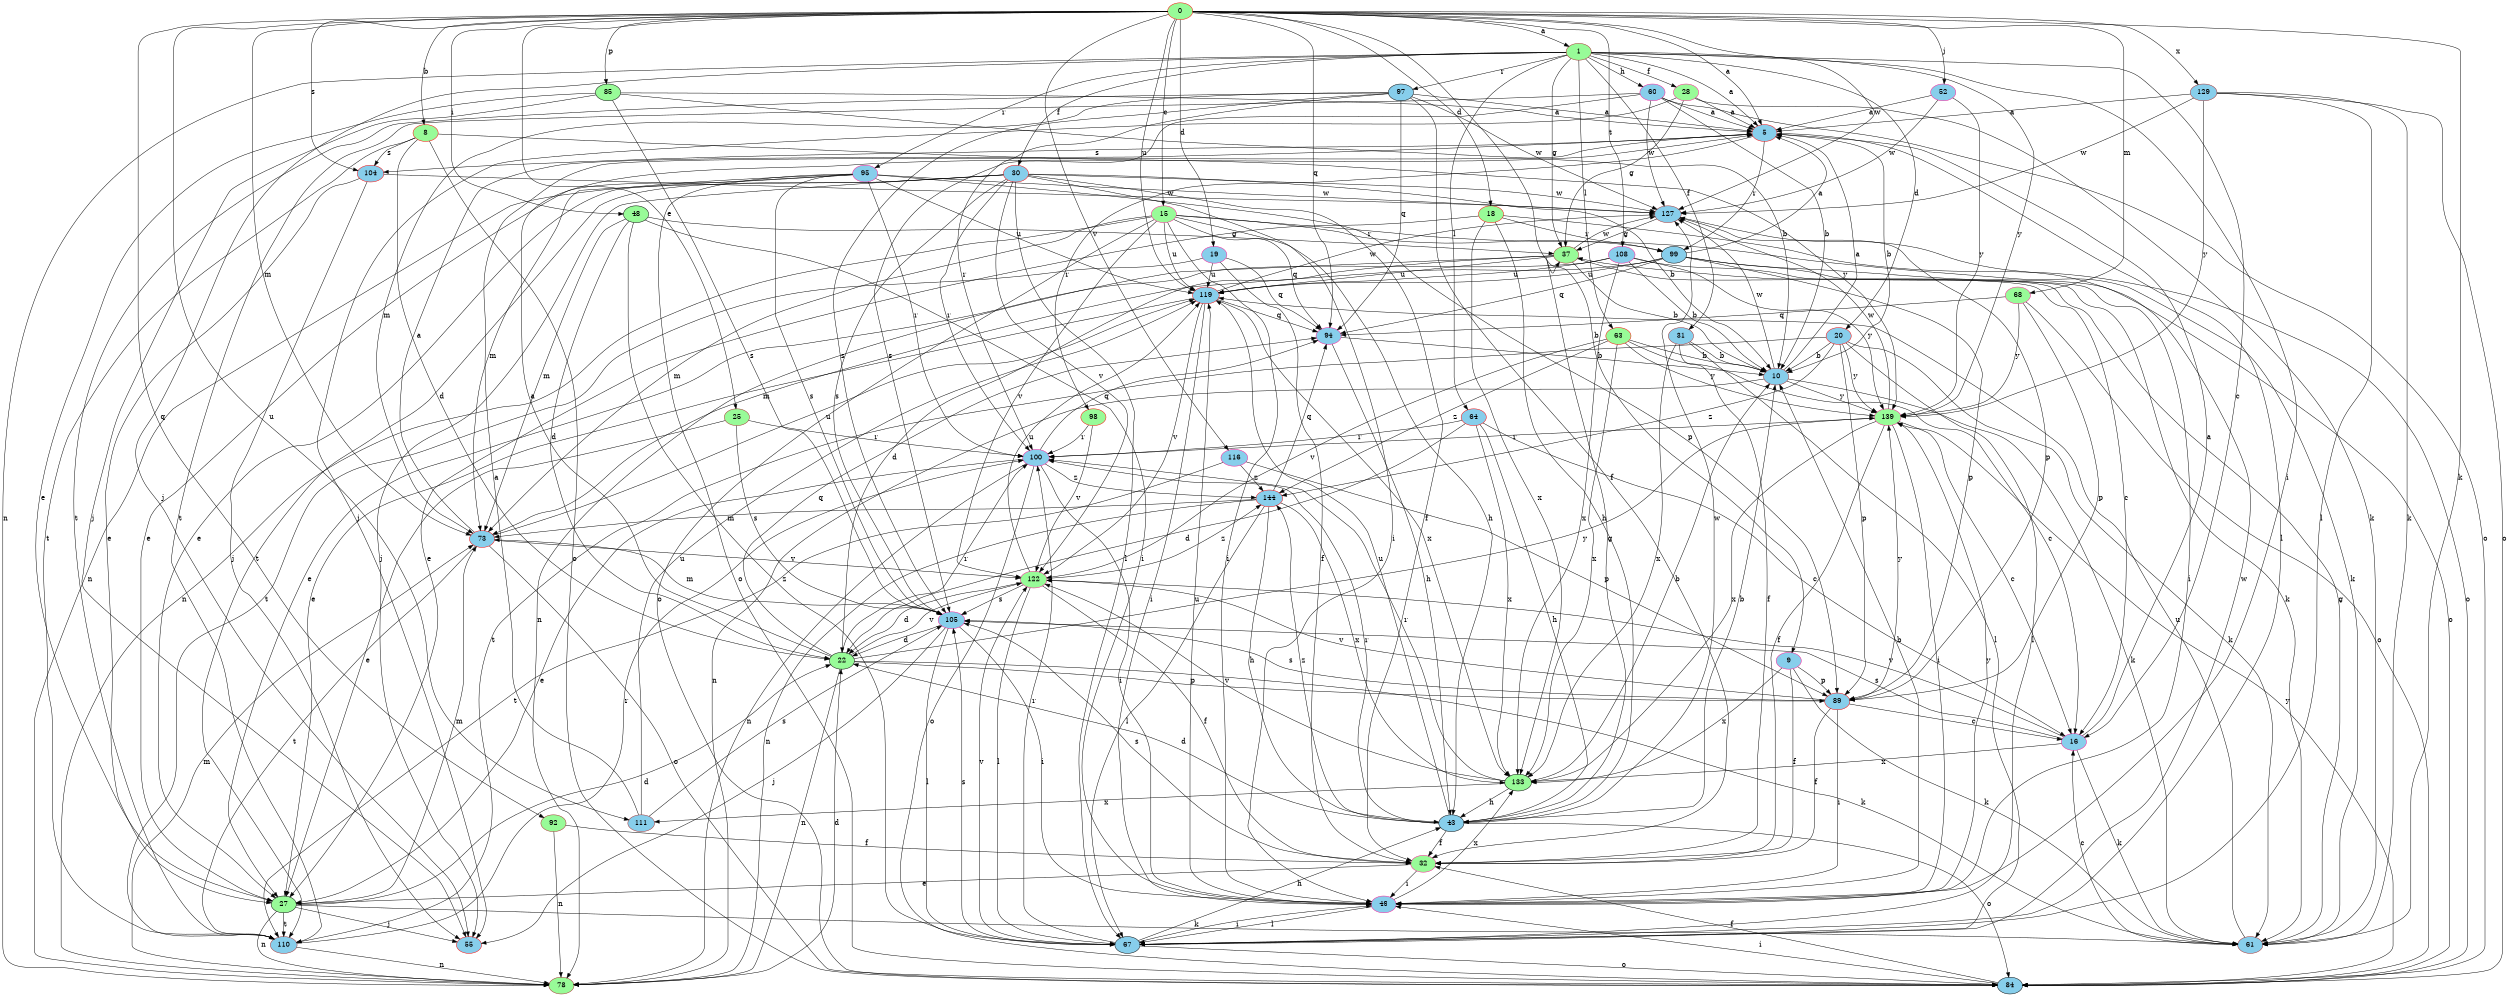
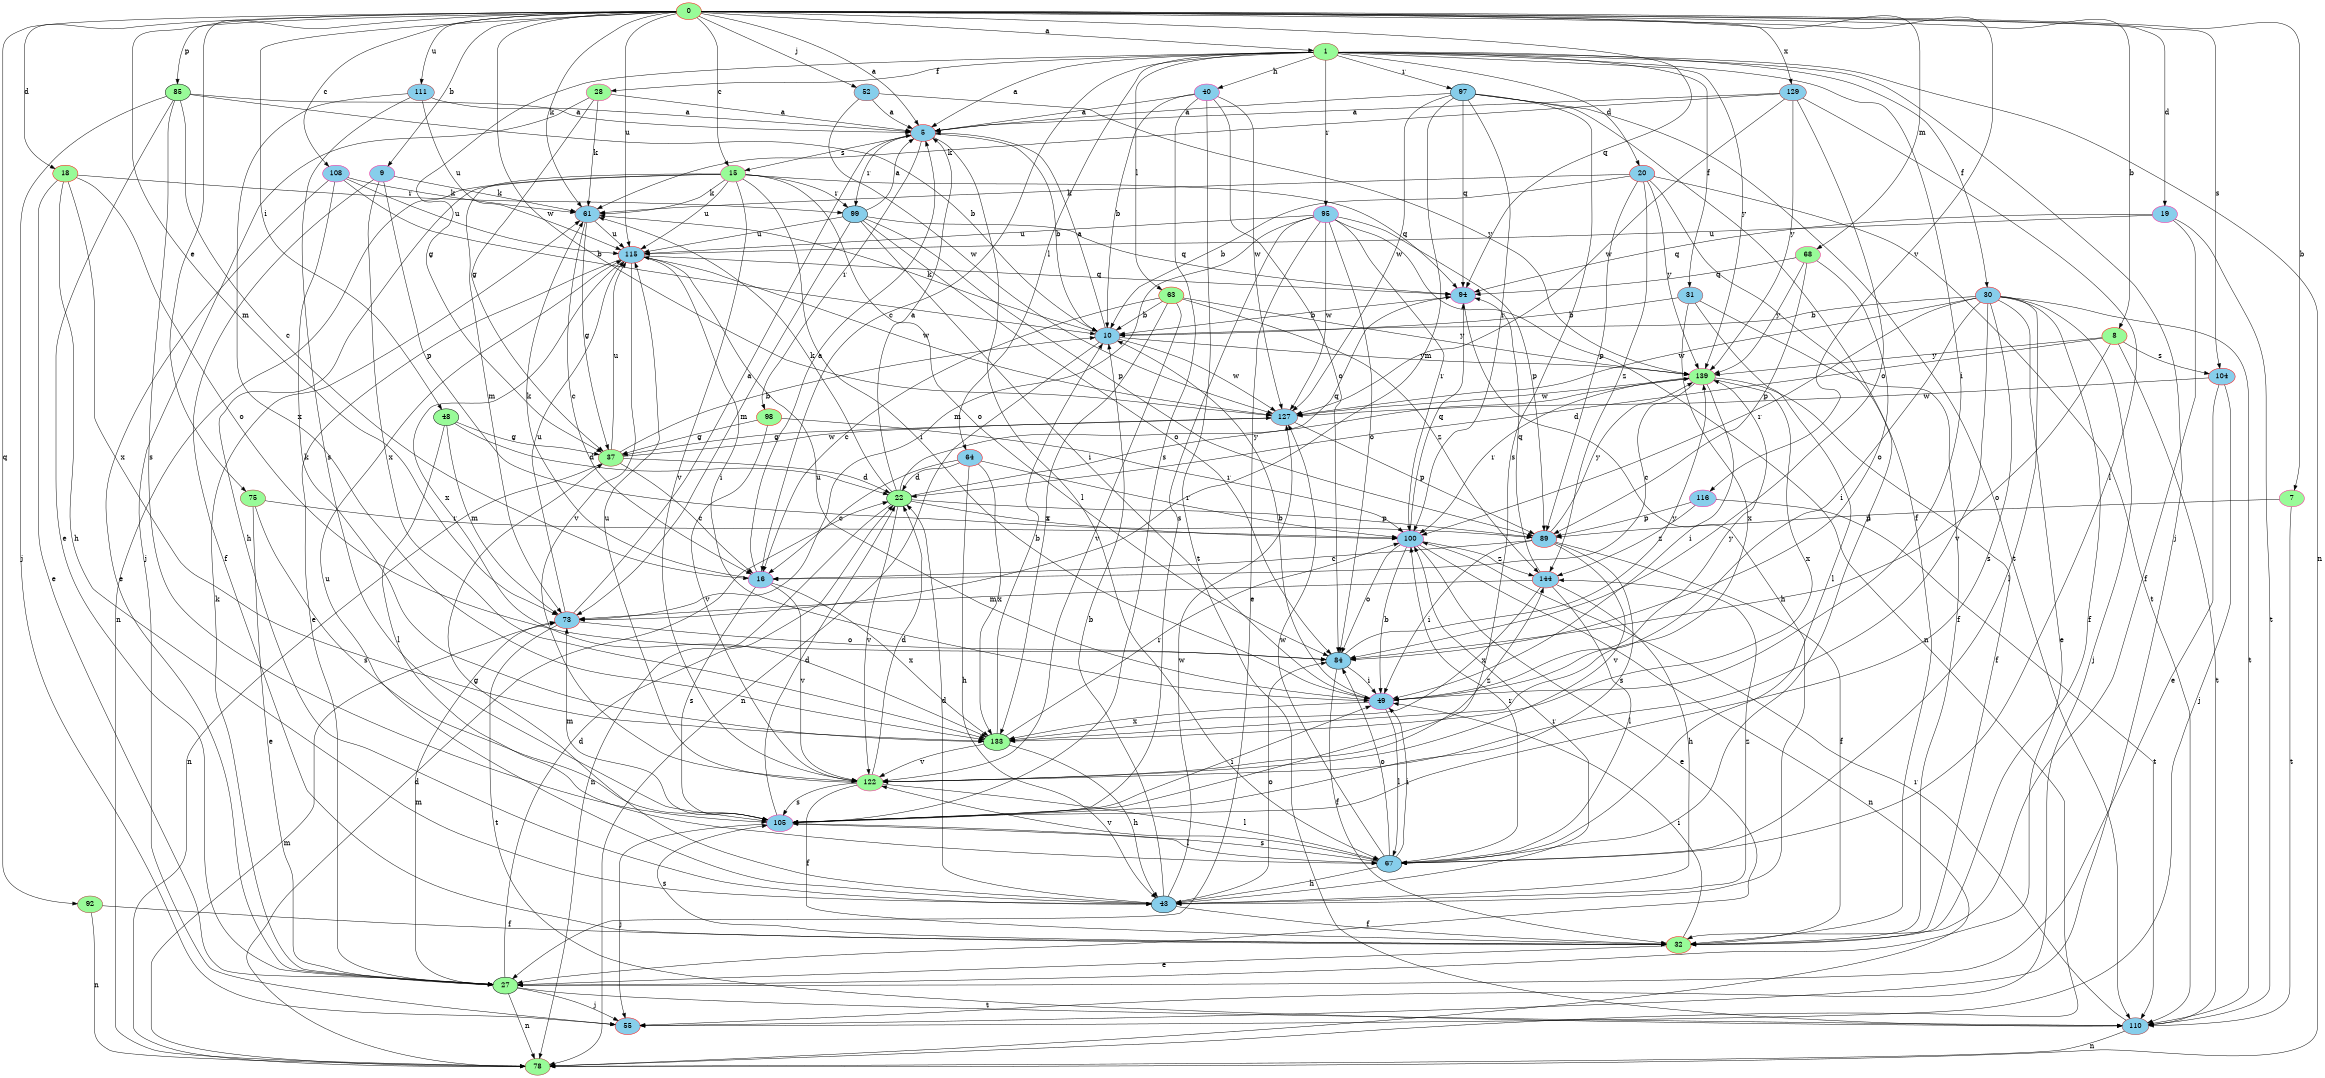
node "60": label "60" -> "40"
node "52": color deeppink -> brown
edge "0" -> "108": label "t" -> "c"
edge "5" -> "104": now "5" -> "15"
node "119": label "119" -> "115"
edge "108" -> "139": removed, label "y"
node "25": label "25" -> "75"
edge "85" -> "16": added, label "c"
edge "98" -> "37": added, label "g"
edge "48" -> "49": removed, label "i"
node "7": added
edge "108" -> "133": label "x" -> "k"
edge "73" -> "122": removed, label "v"
edge "48" -> "67": label "z" -> "l"
edge "144" -> "78": removed, label "n"
edge "100" -> "49": label "i" -> "b"
edge "133" -> "111": reversed
node "32": color deeppink -> red
